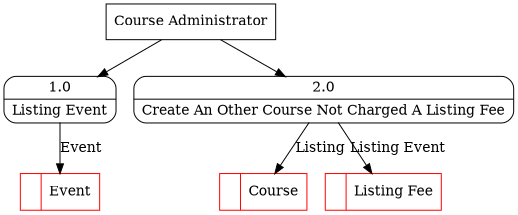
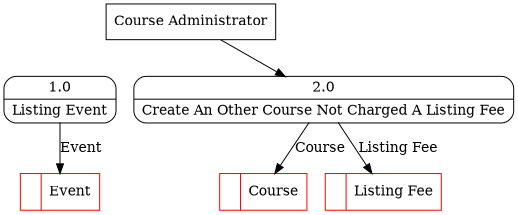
edge "Course Administrator" -> "1.0": removed
edge "2.0" -> "Course": label "Listing" -> "Course"
edge "2.0" -> "Listing Fee": label "Listing Event" -> "Listing Fee"
